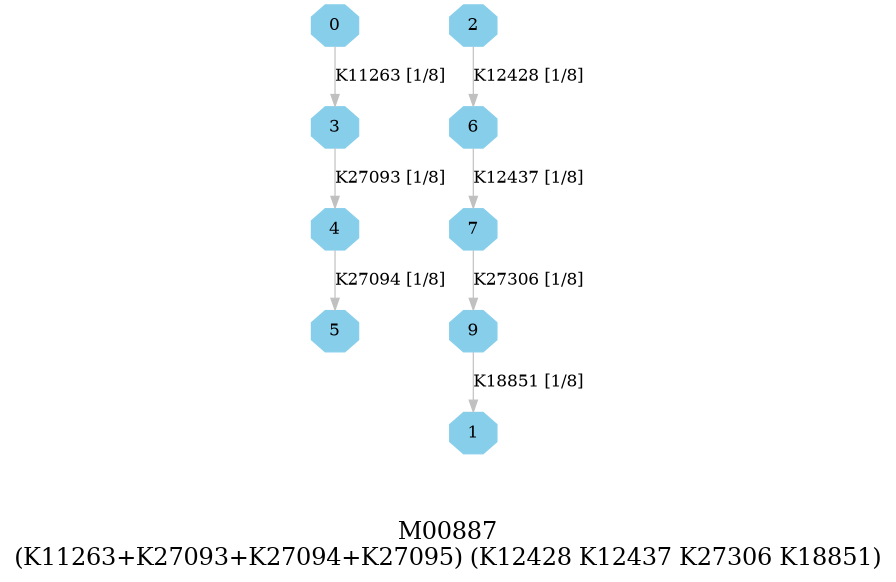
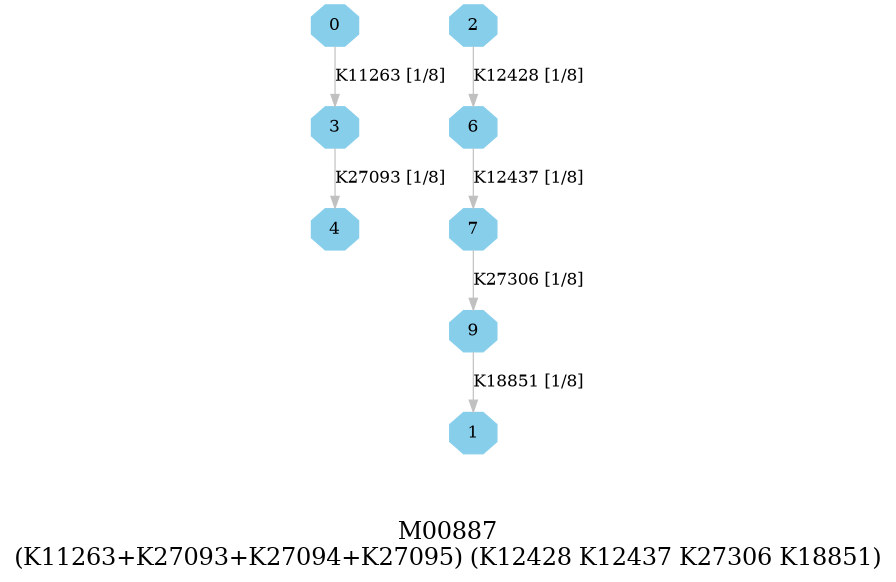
node "5": removed
